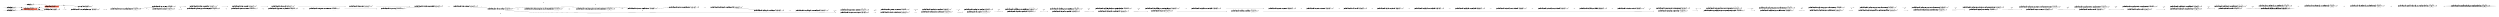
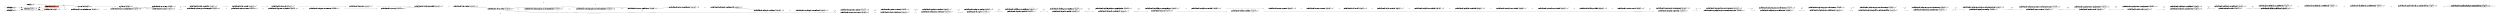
node "topics = admin.topics()@@@4@@@['0', '0', '1']": added
node "PulsarAdmin admin@@@2@@@['1', '1', '0']": fillcolor tomato -> white
